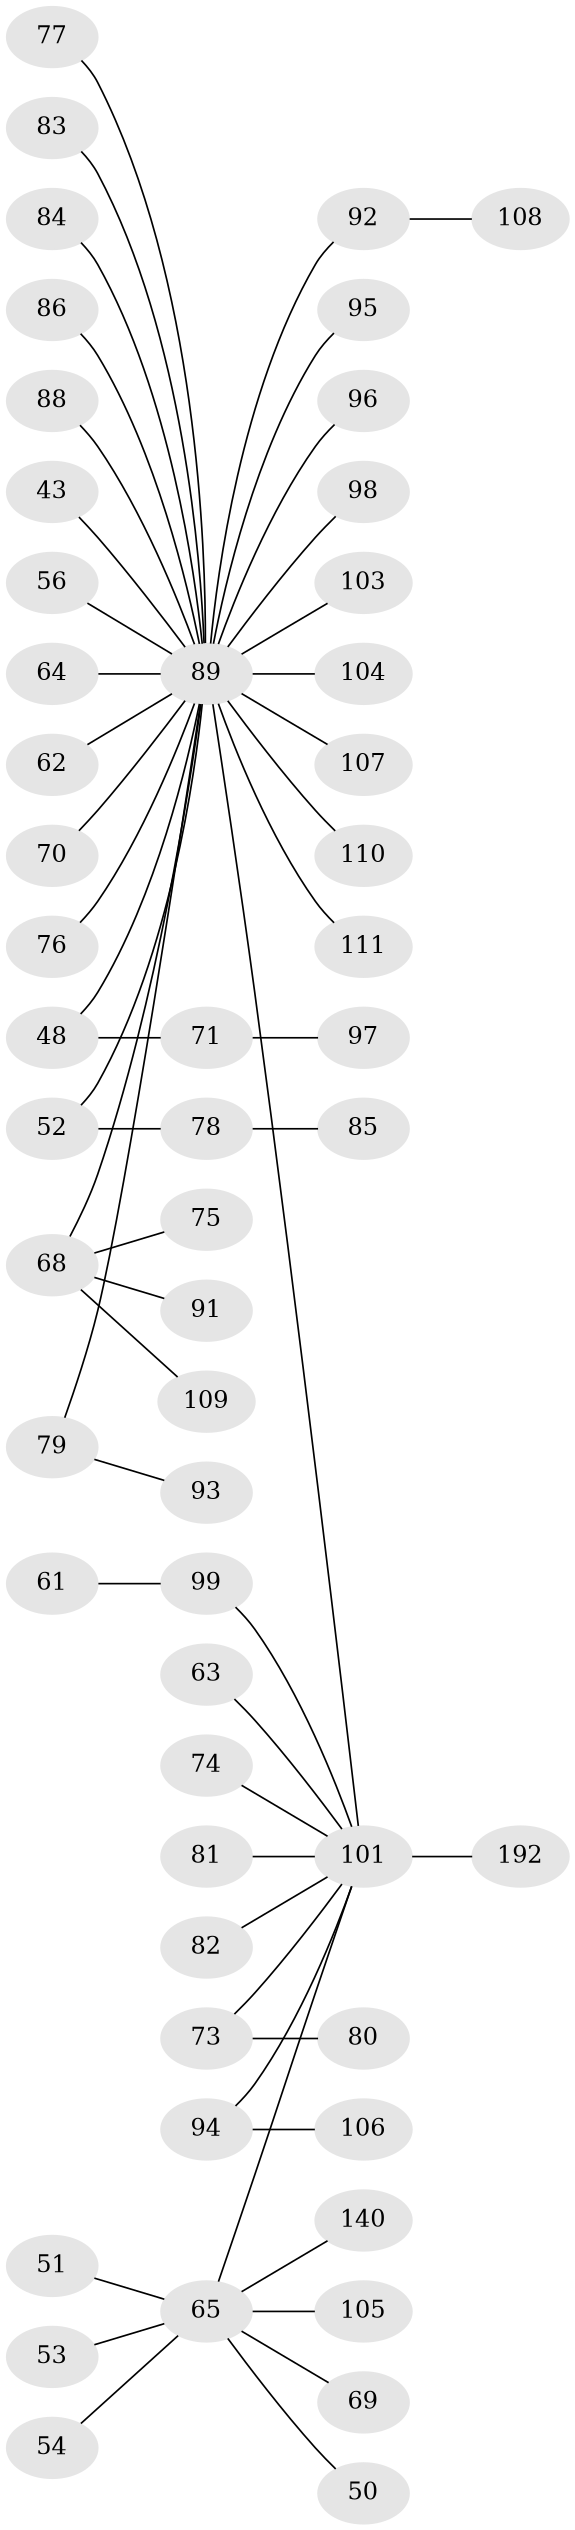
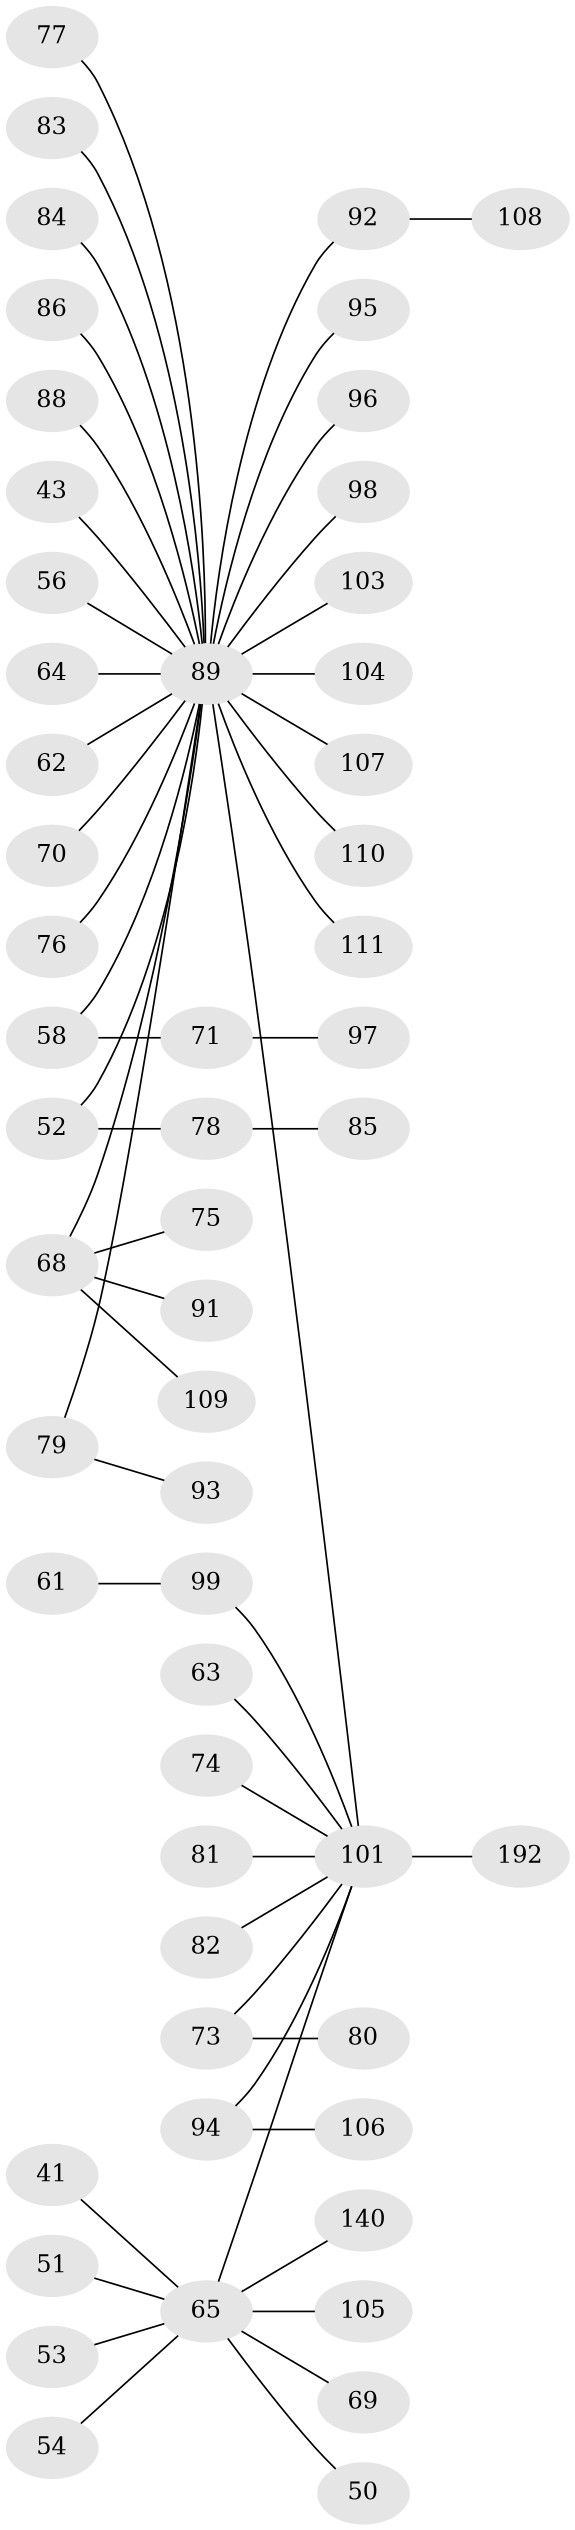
node "48": label "48" -> "58"
node "41": added
